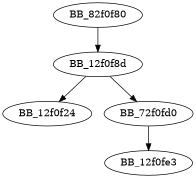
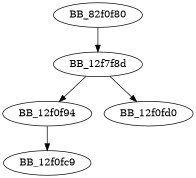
node "BB_12f0f8d": label "BB_12f0f8d" -> "BB_12f7f8d"
node "BB_12f0f24": label "BB_12f0f24" -> "BB_12f0f94"
node "BB_72f0fd0": label "BB_72f0fd0" -> "BB_12f0fd0"
node "BB_12f0fc9": added
node "BB_12f0fe3": removed
